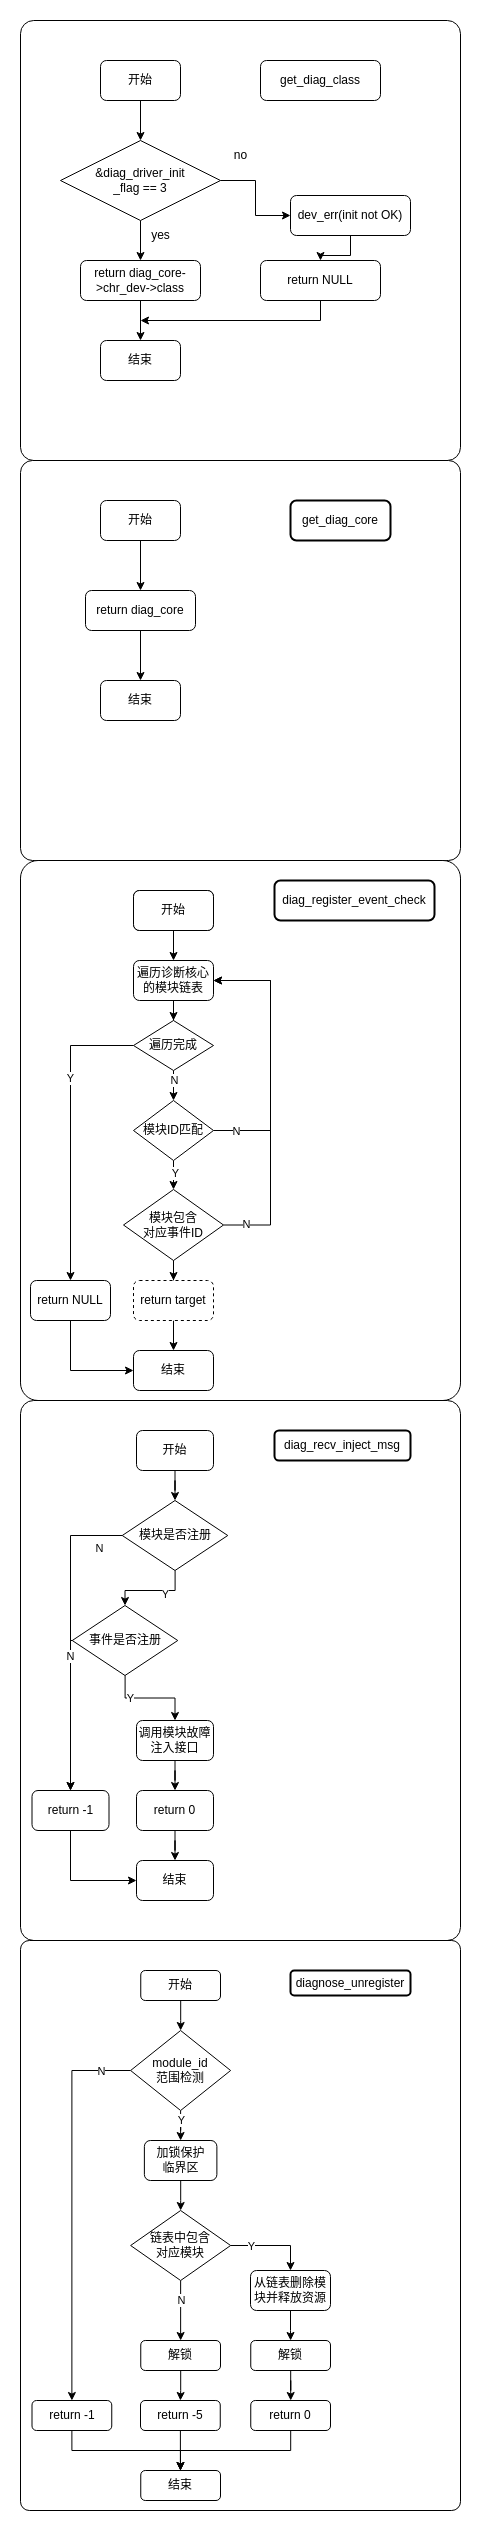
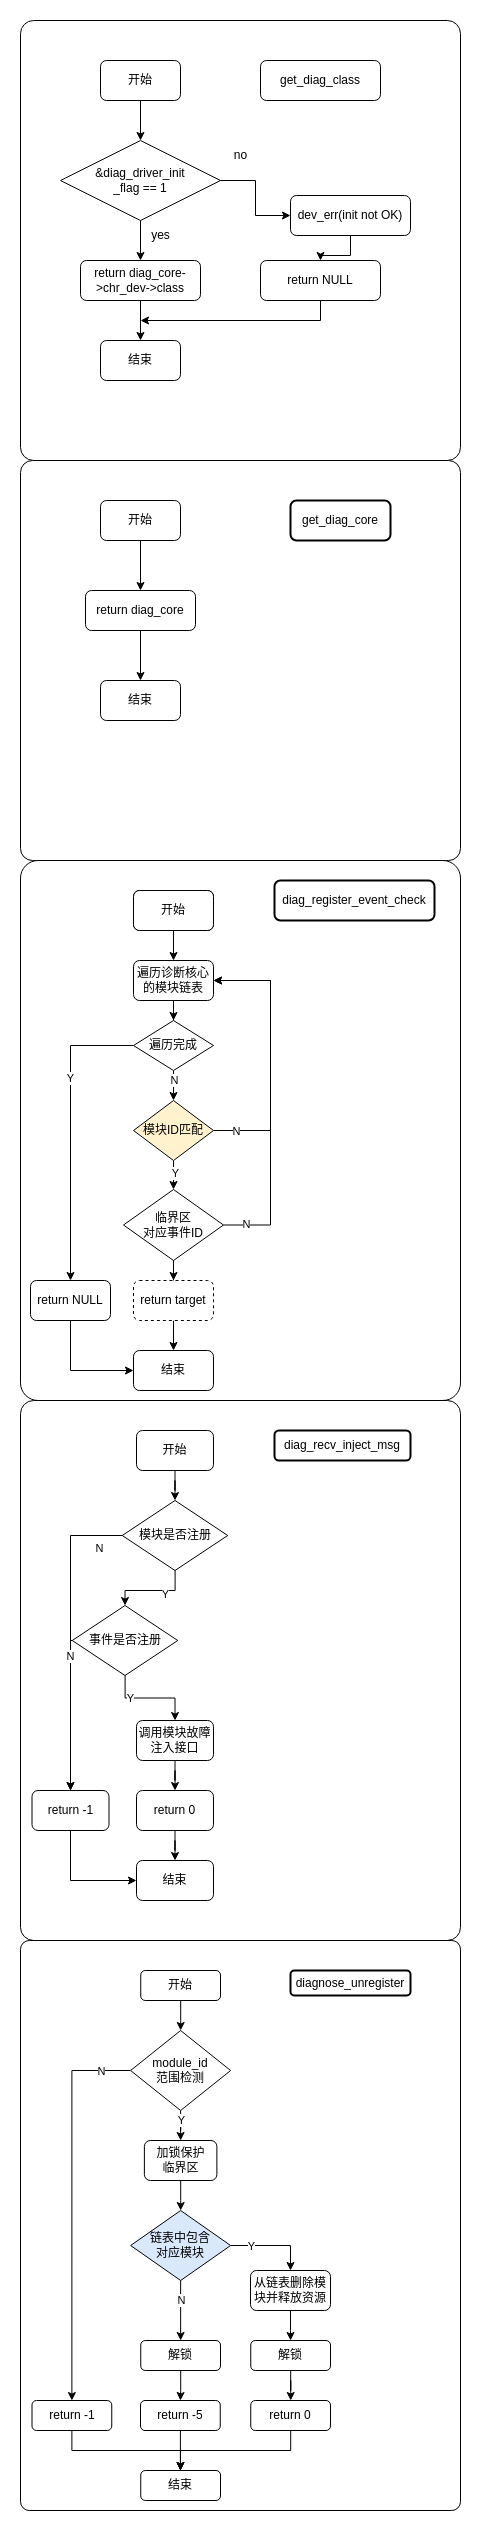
node "&diag_driver_init _flag == 3": label "&diag_driver_init _flag == 3" -> "&diag_driver_init _flag == 1"
node "模块ID匹配": fillcolor #ffffff -> #fff2cc
node "模块包含 对应事件ID": label "模块包含 对应事件ID" -> "临界区 对应事件ID"
node "链表中包含 对应模块": fillcolor #ffffff -> #dae8fc
